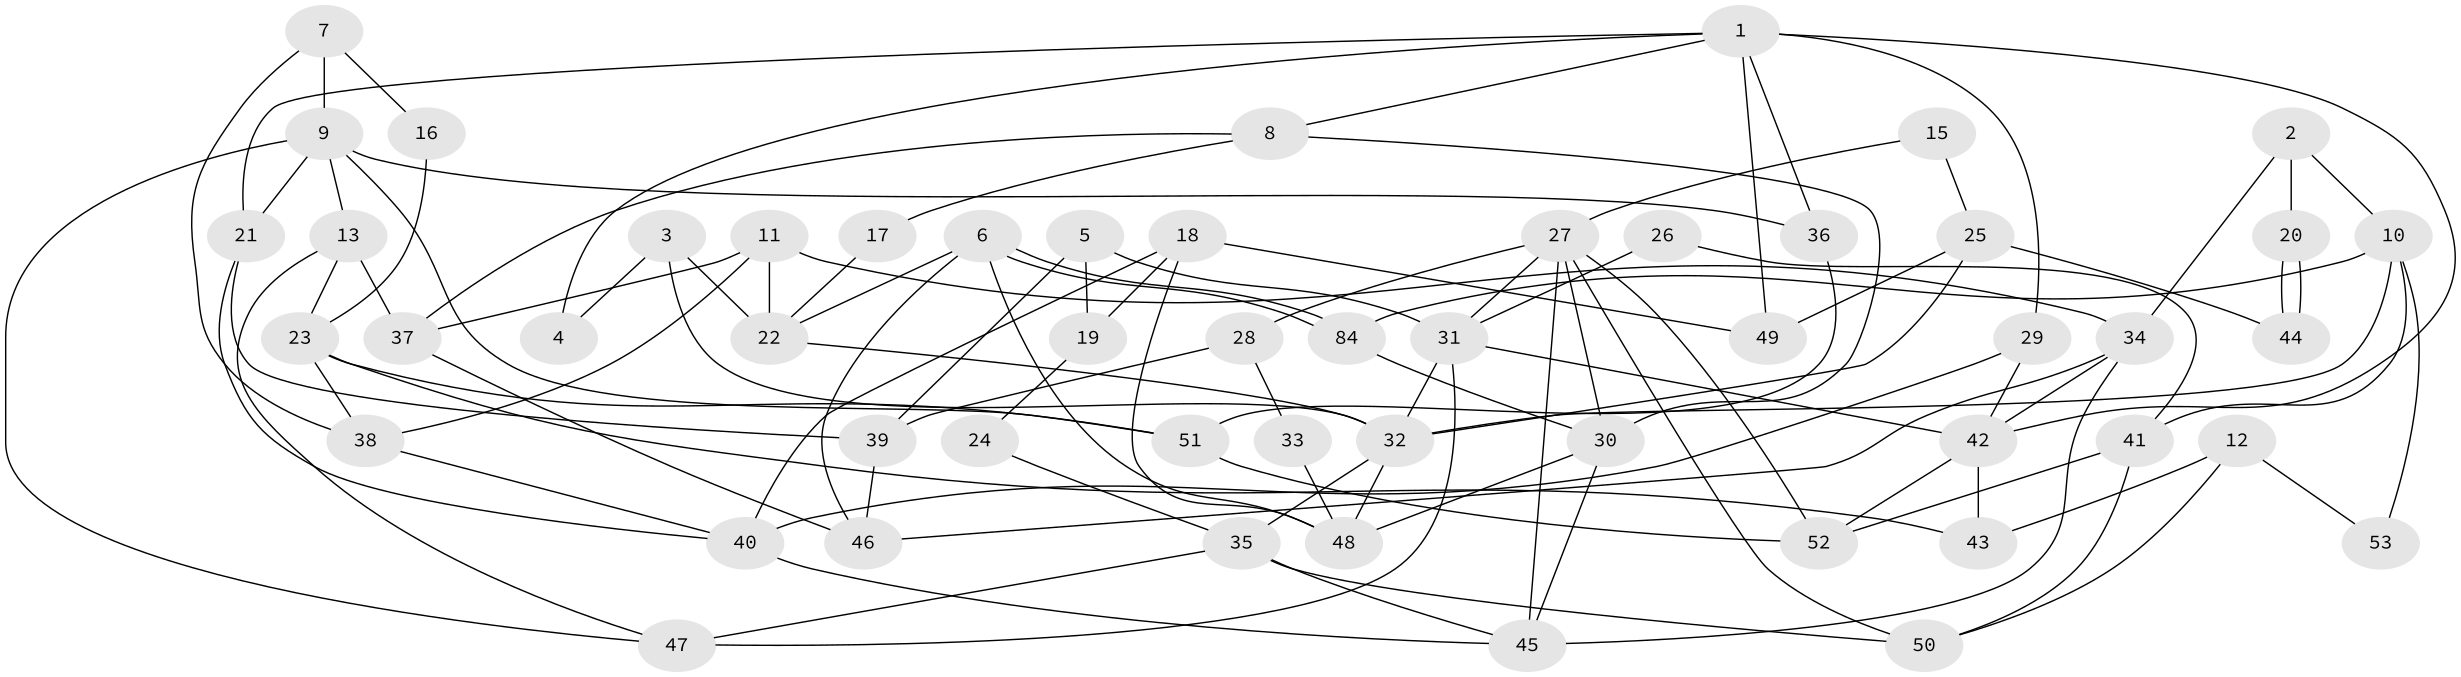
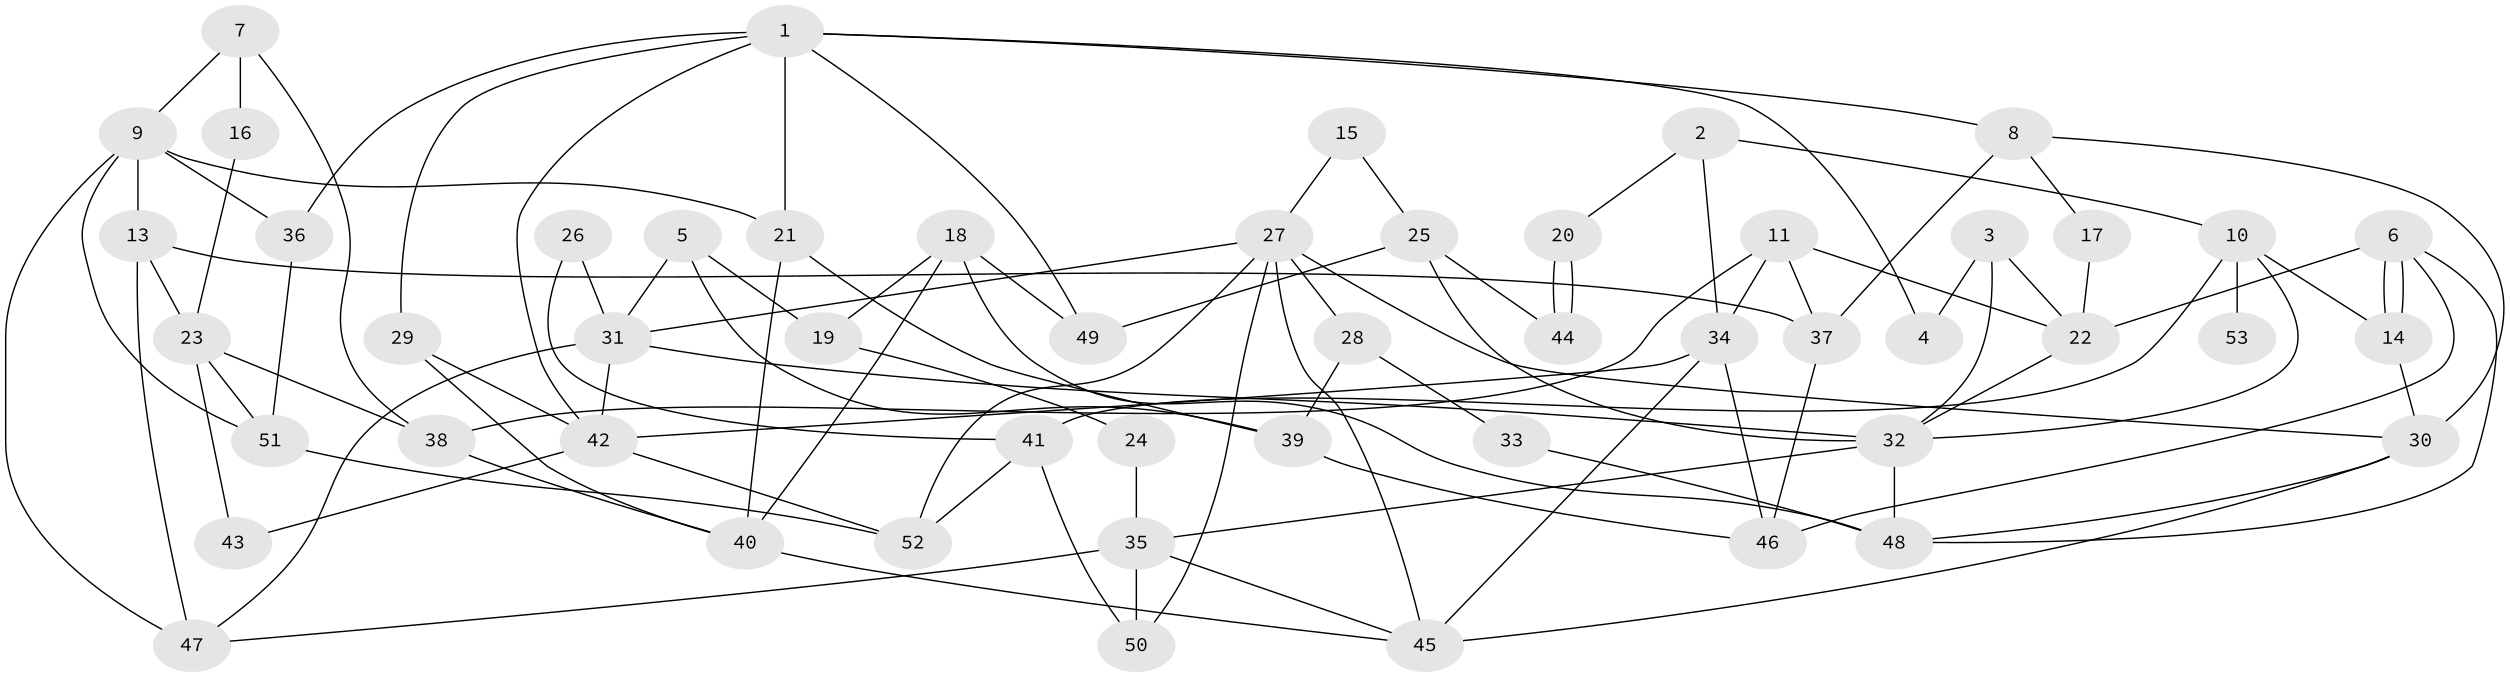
node "84": label "84" -> "14"
node "12": removed
